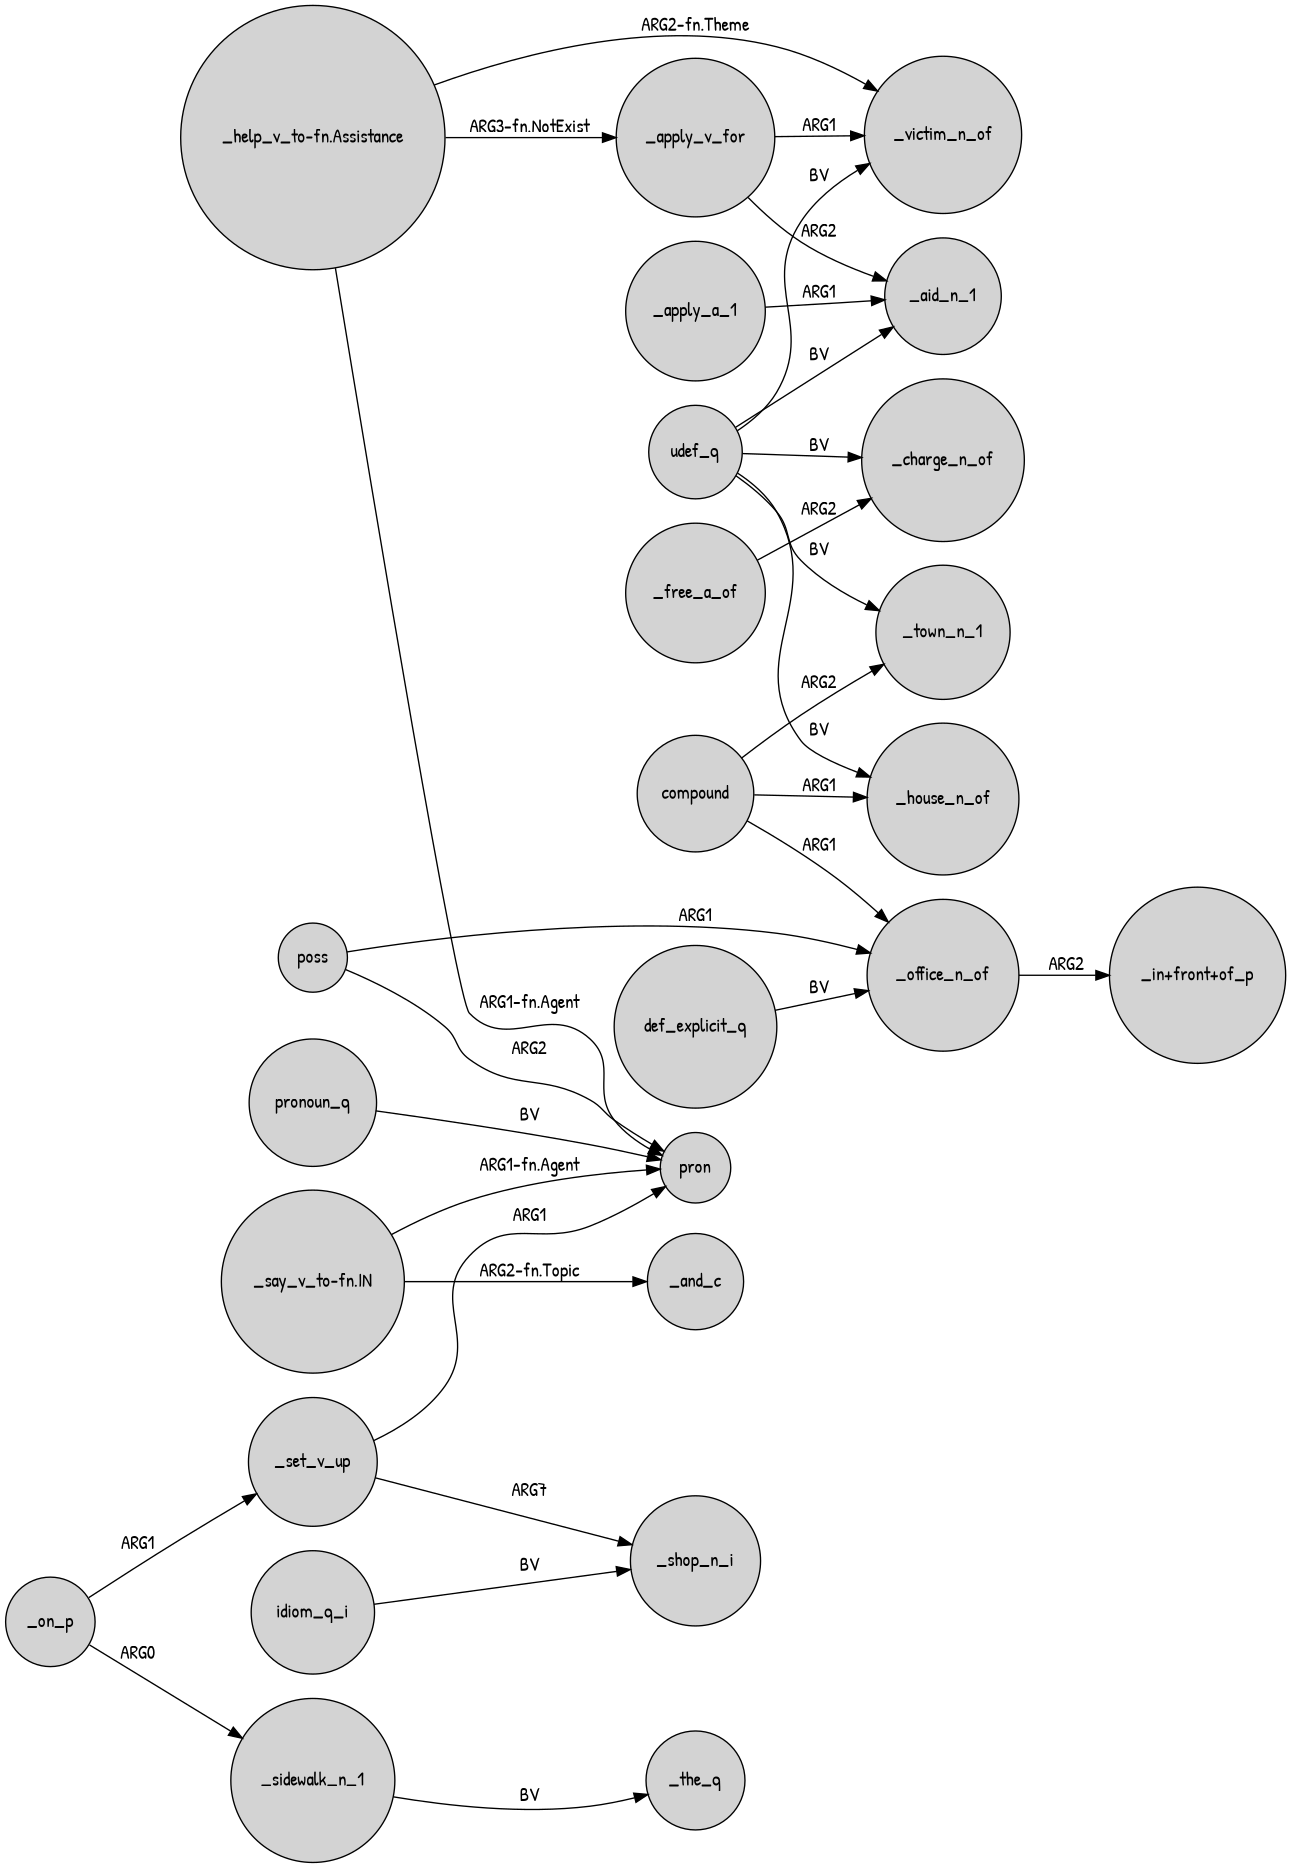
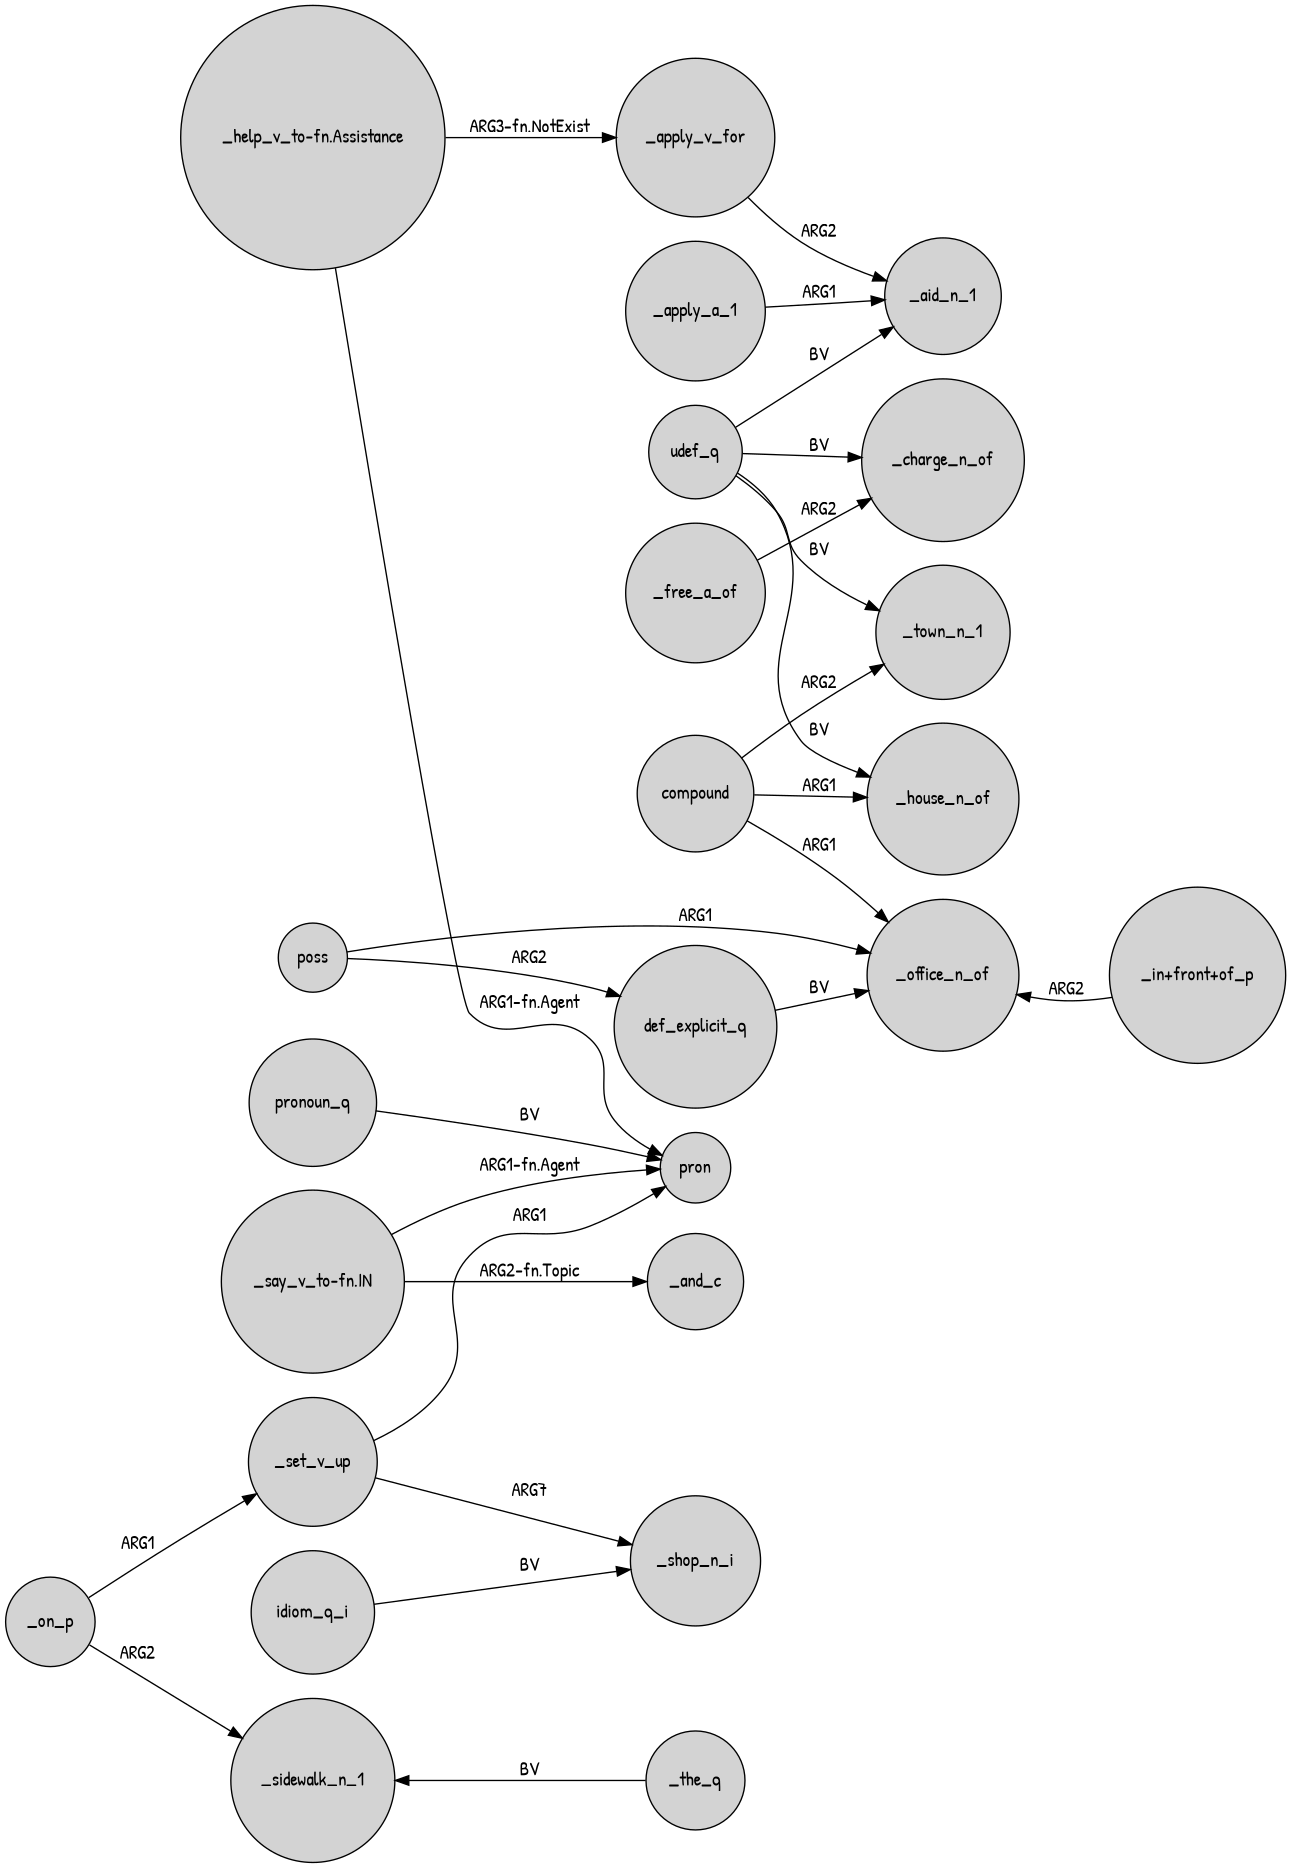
node "_victim_n_of": removed
edge "_office_n_of" -> "_in+front+of_p": reversed
edge "poss" -> "pron": now "poss" -> "def_explicit_q"
edge "_on_p" -> "_sidewalk_n_1": label "ARG0" -> "ARG2"
edge "_sidewalk_n_1" -> "_the_q": reversed
